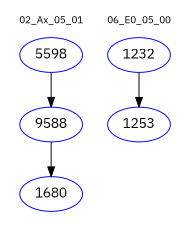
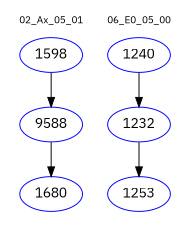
node "5598": label "5598" -> "1598"
node "1240": added
